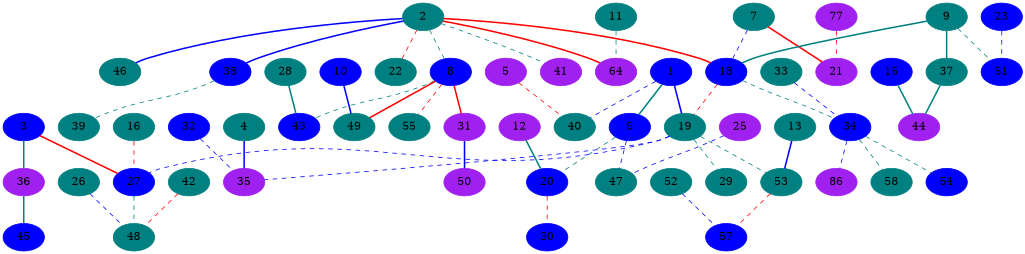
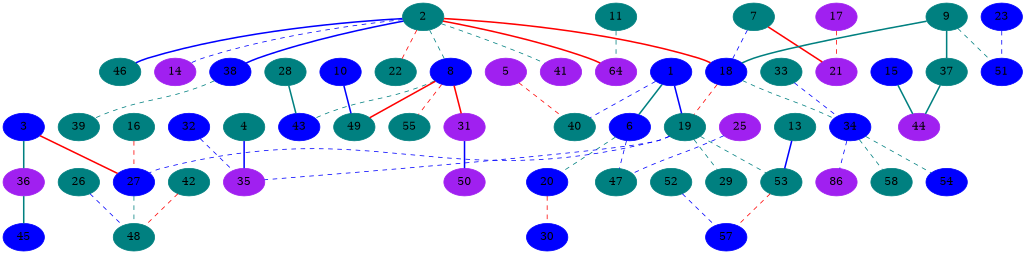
node "77": label "77" -> "17"
node "14": added
node "12": removed
